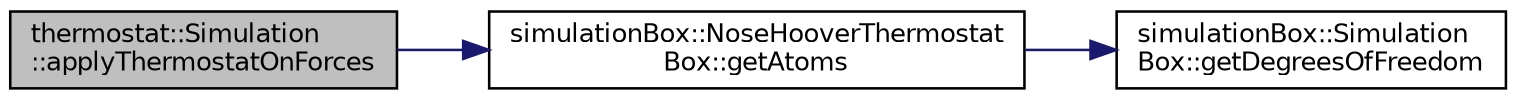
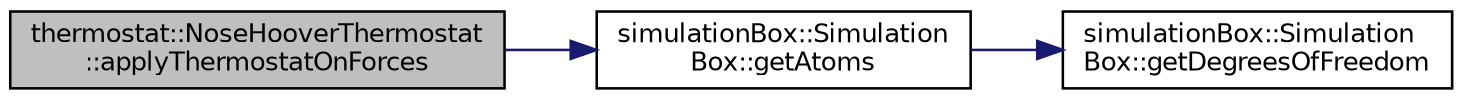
node "thermostat::Simulation ::applyThermostatOnForces": label "thermostat::Simulation ::applyThermostatOnForces" -> "thermostat::NoseHooverThermostat ::applyThermostatOnForces"
node "simulationBox::NoseHooverThermostat Box::getAtoms": label "simulationBox::NoseHooverThermostat Box::getAtoms" -> "simulationBox::Simulation Box::getAtoms"
